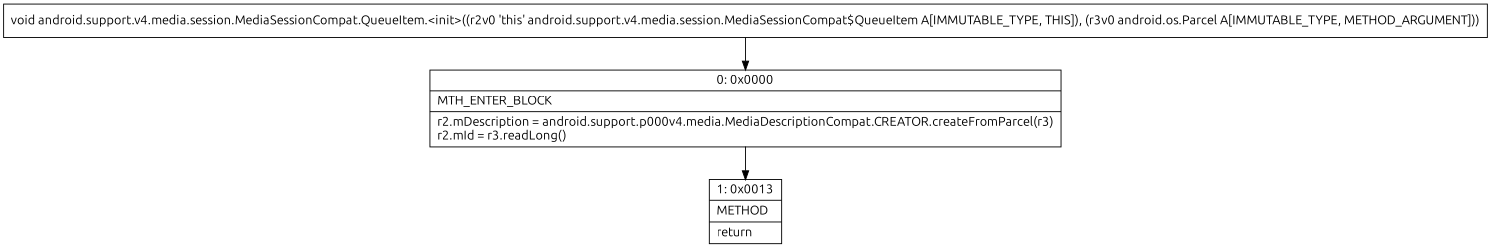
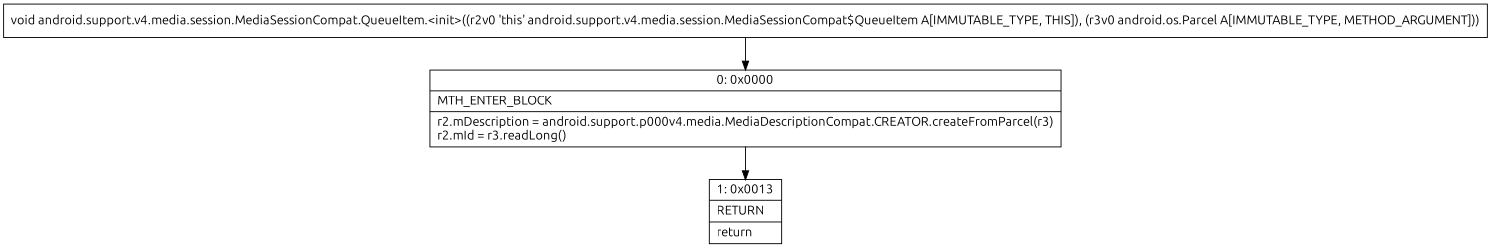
node "1: 0x0013": text "METHOD" -> "RETURN"
